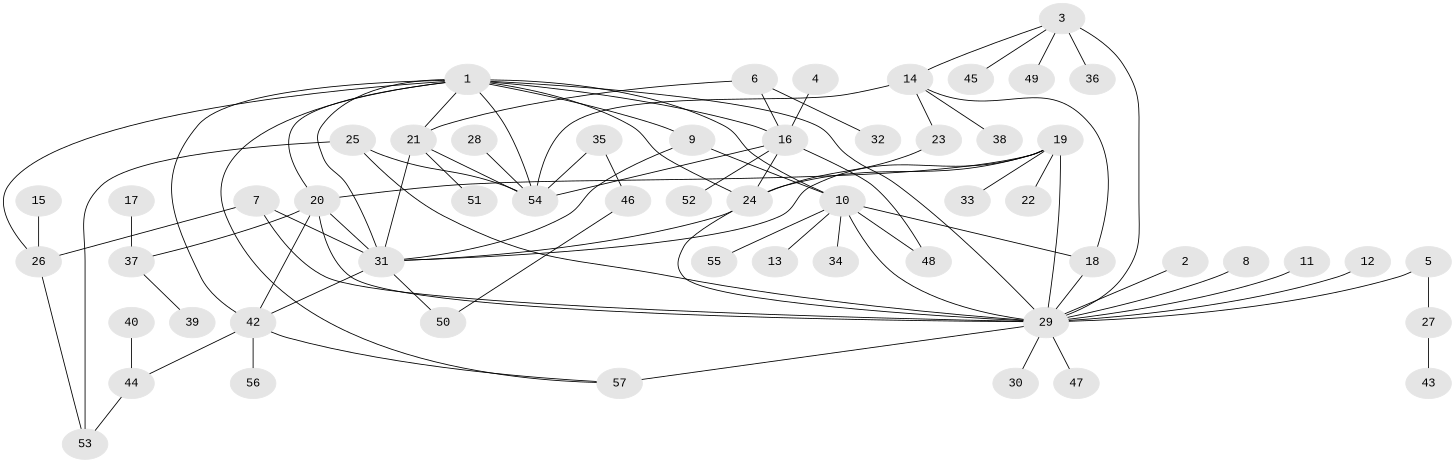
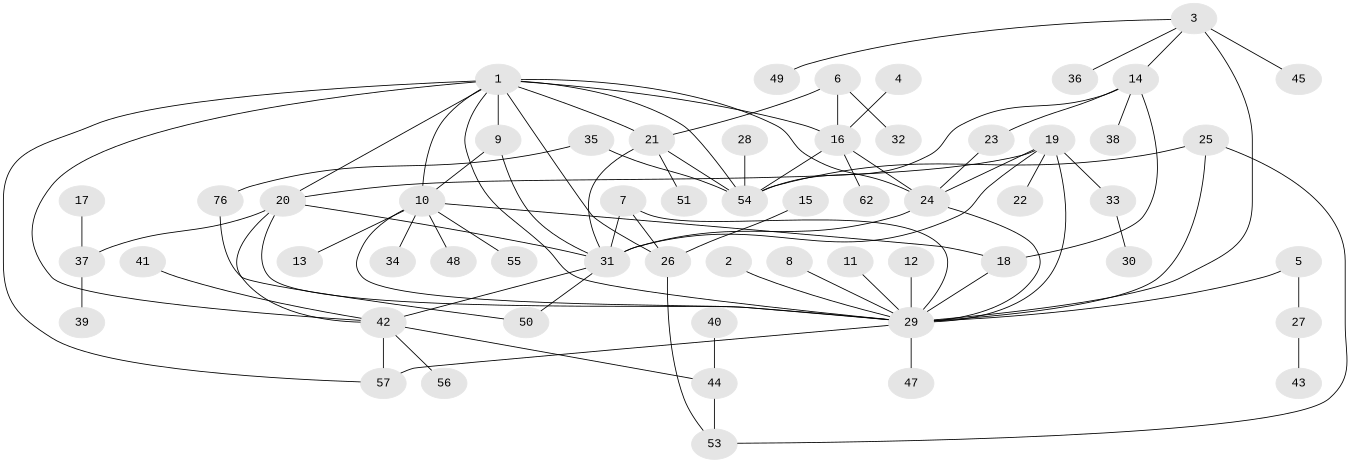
edge "1" -- "31": removed
edge "16" -- "48": removed
node "46": label "46" -> "76"
node "52": label "52" -> "62"
node "41": added
edge "29" -- "30": now "33" -- "30"
